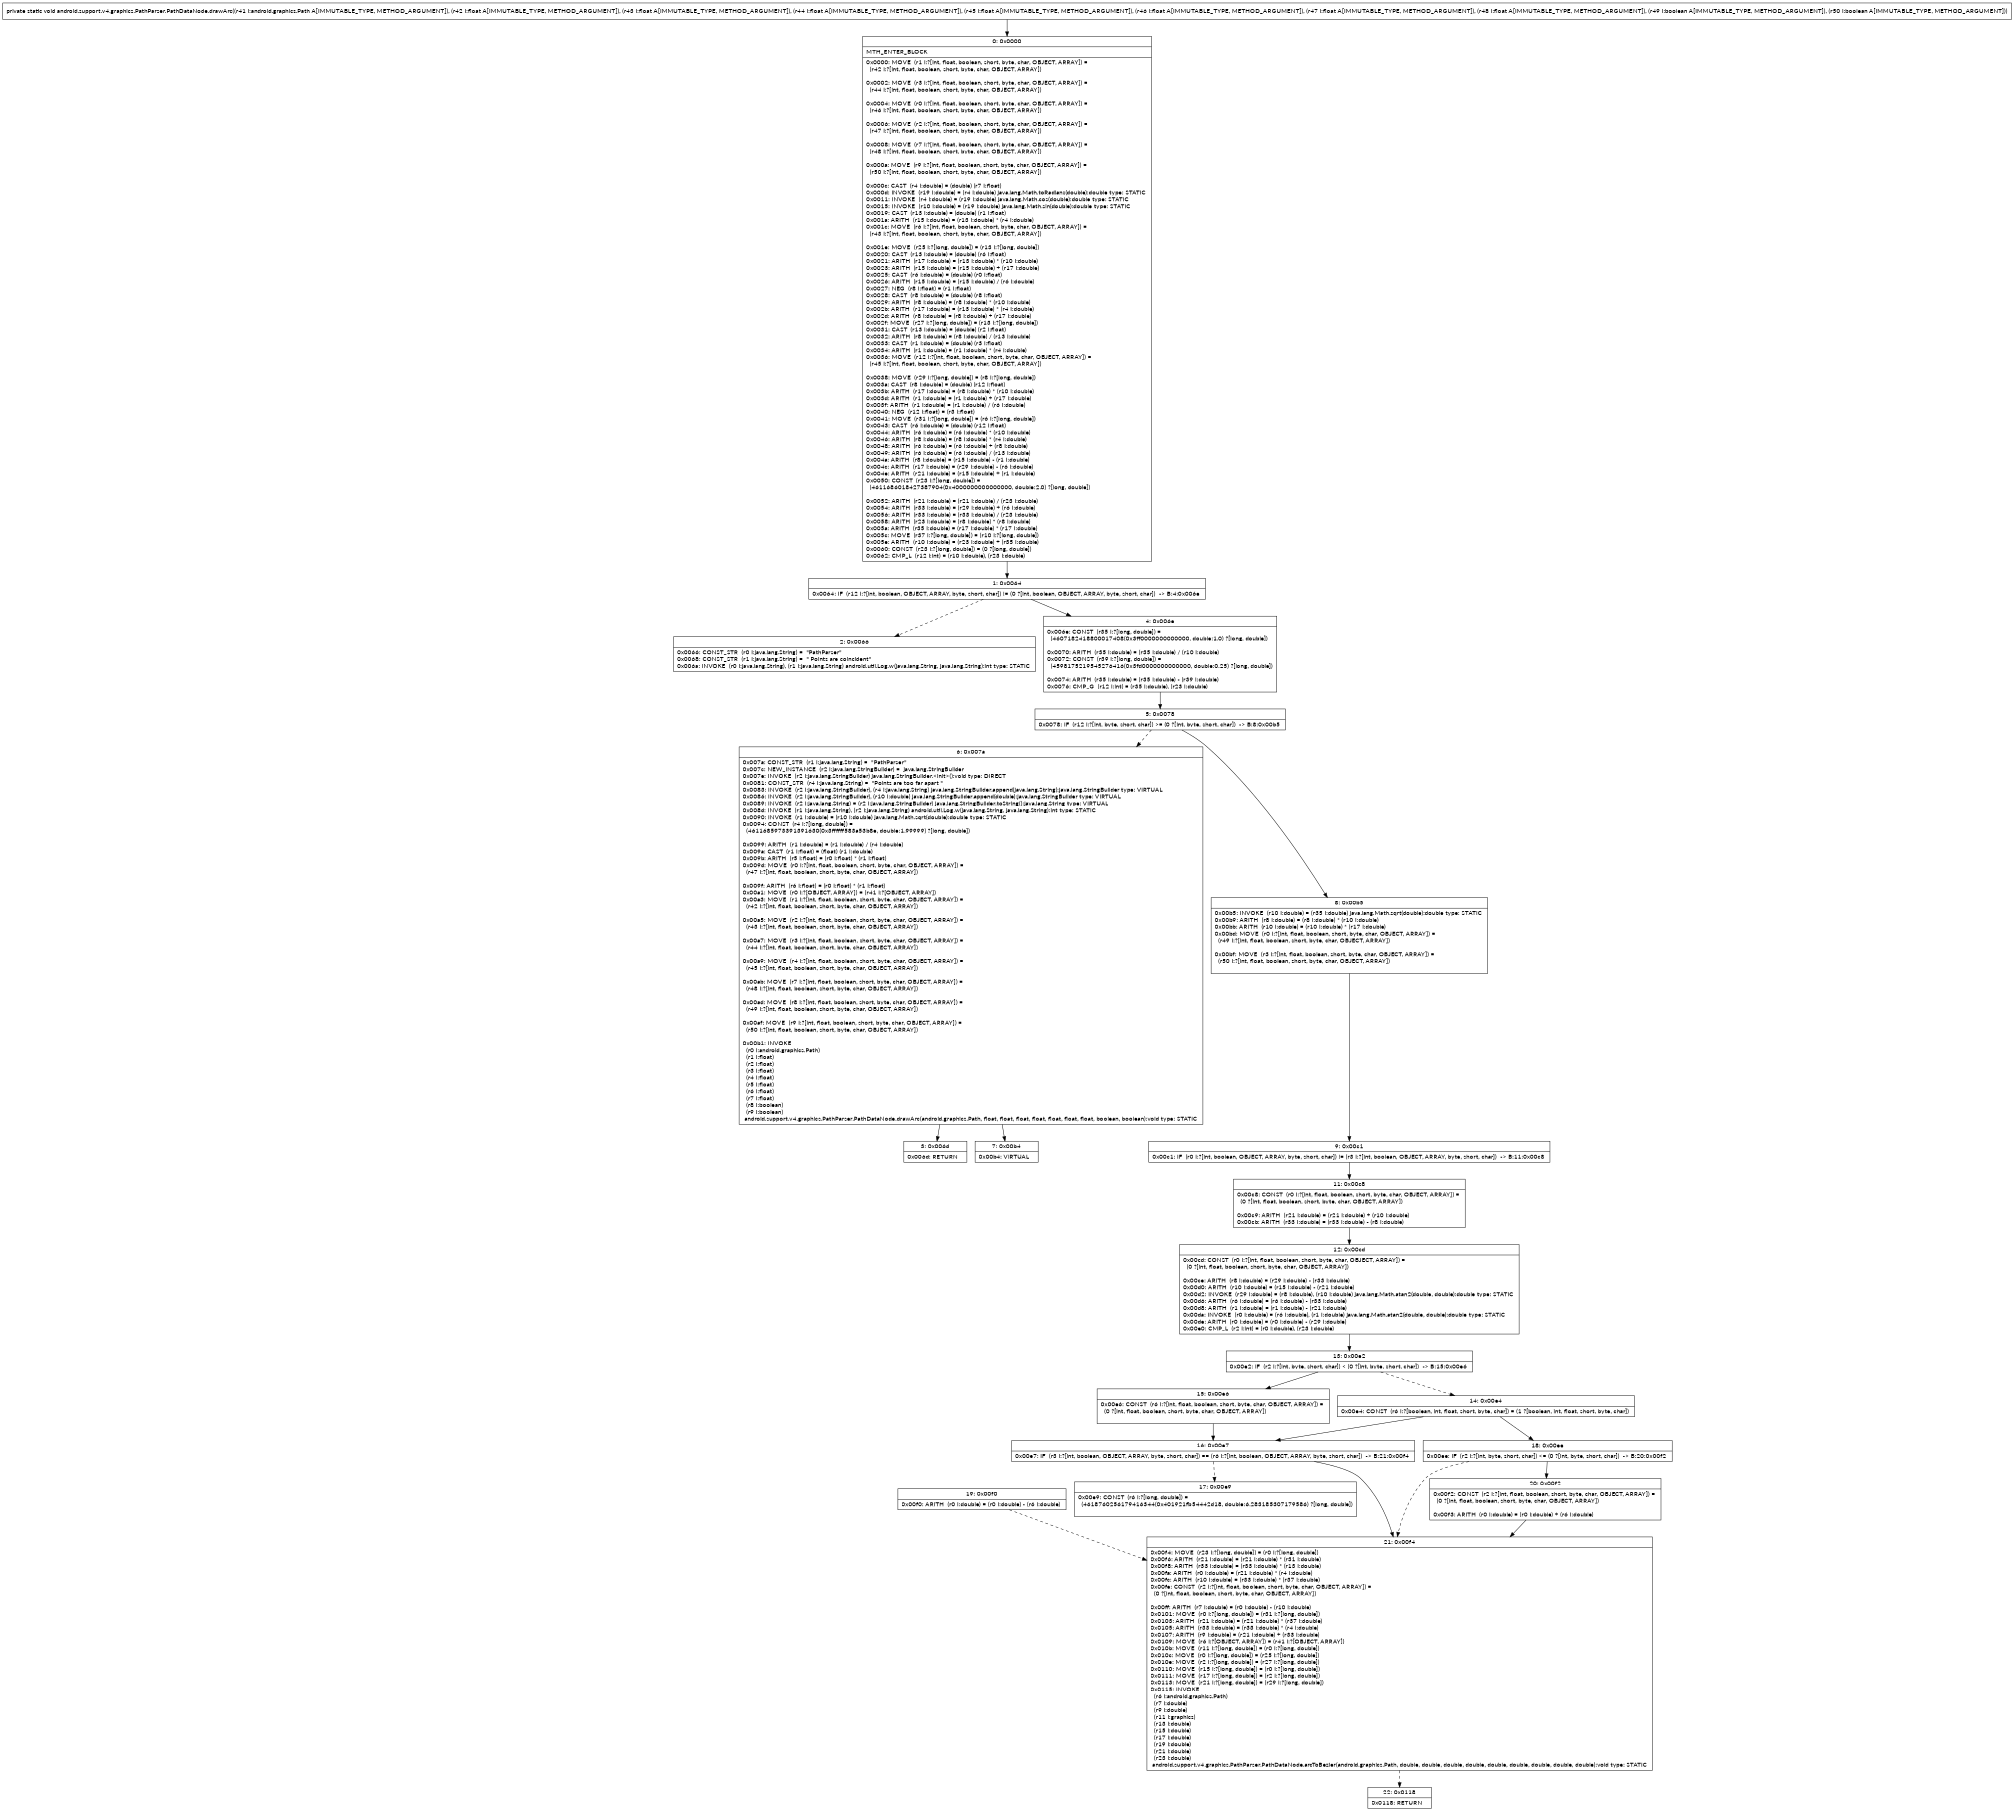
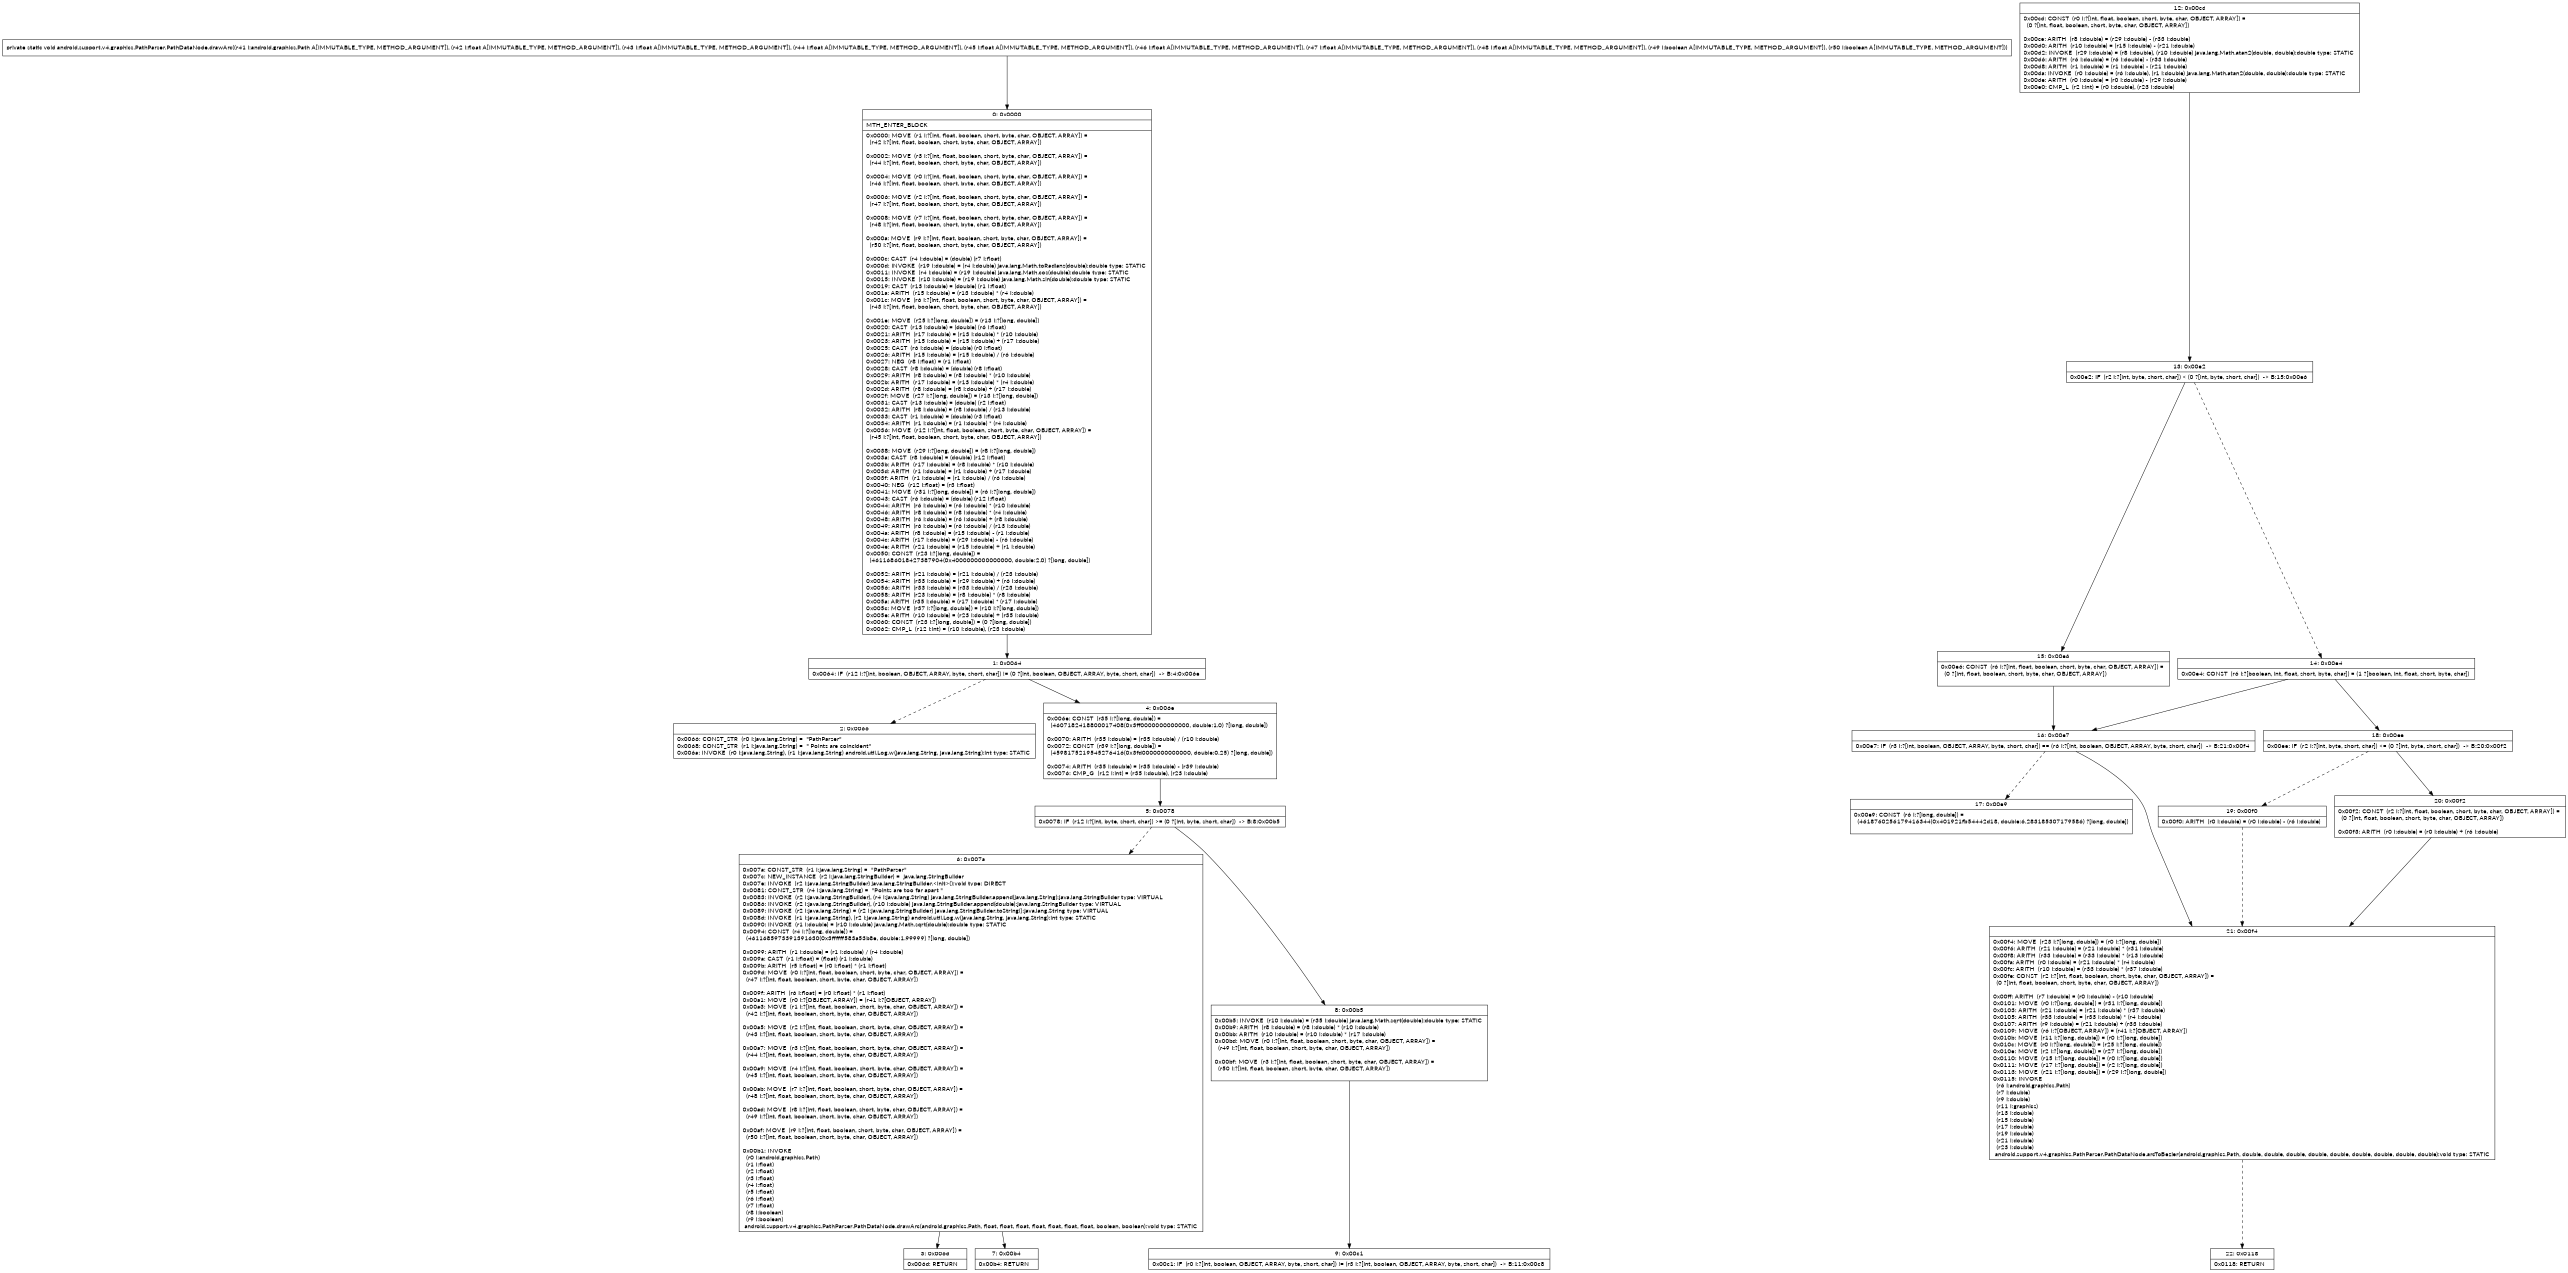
node "7: 0x00b4": text "0x00b4: VIRTUAL" -> "0x00b4: RETURN"
node "11: 0x00c8": removed
edge "18: 0x00ee" -> "21: 0x00f4": now "18: 0x00ee" -> "19: 0x00f0"
